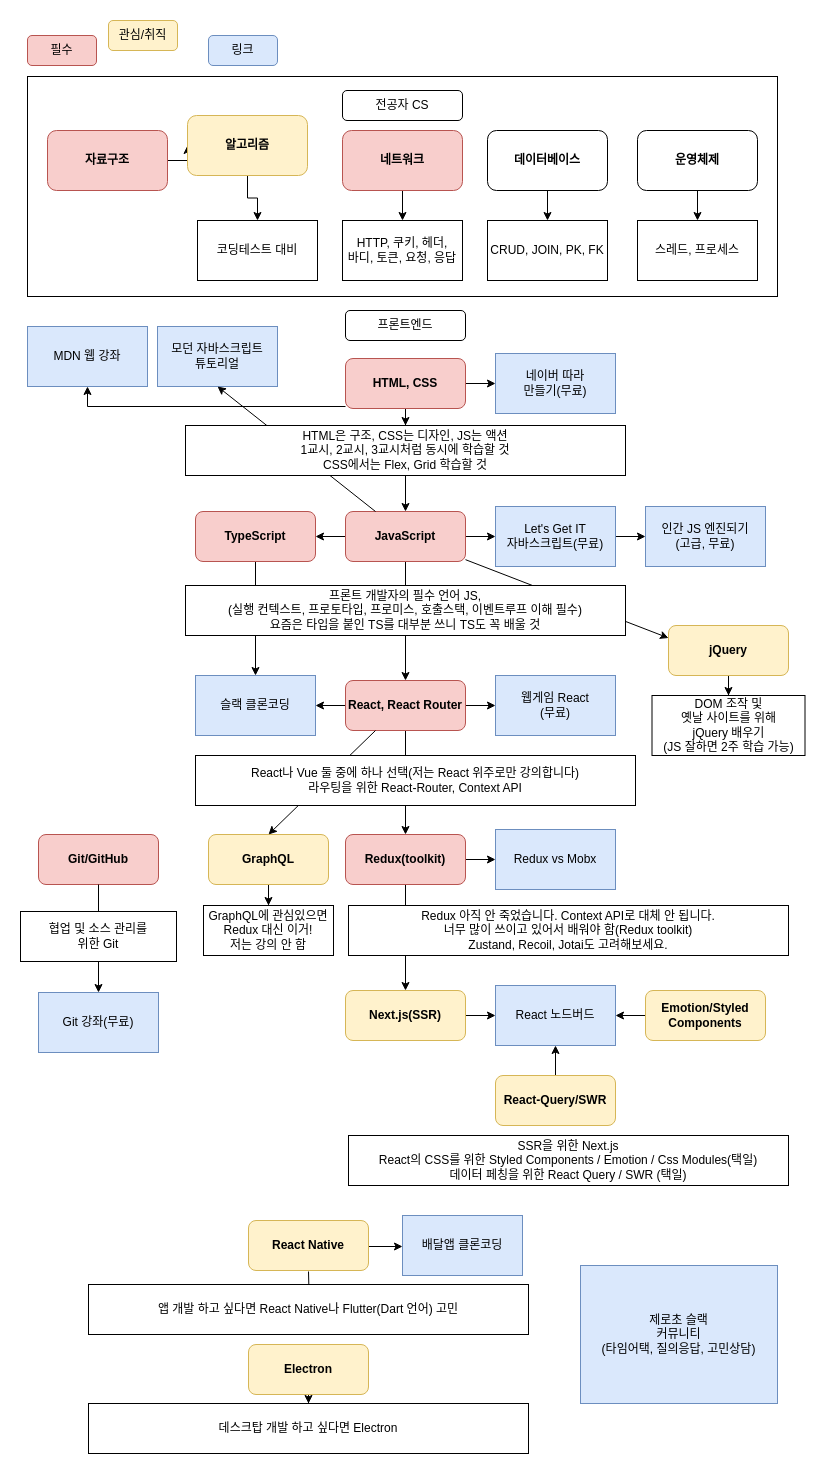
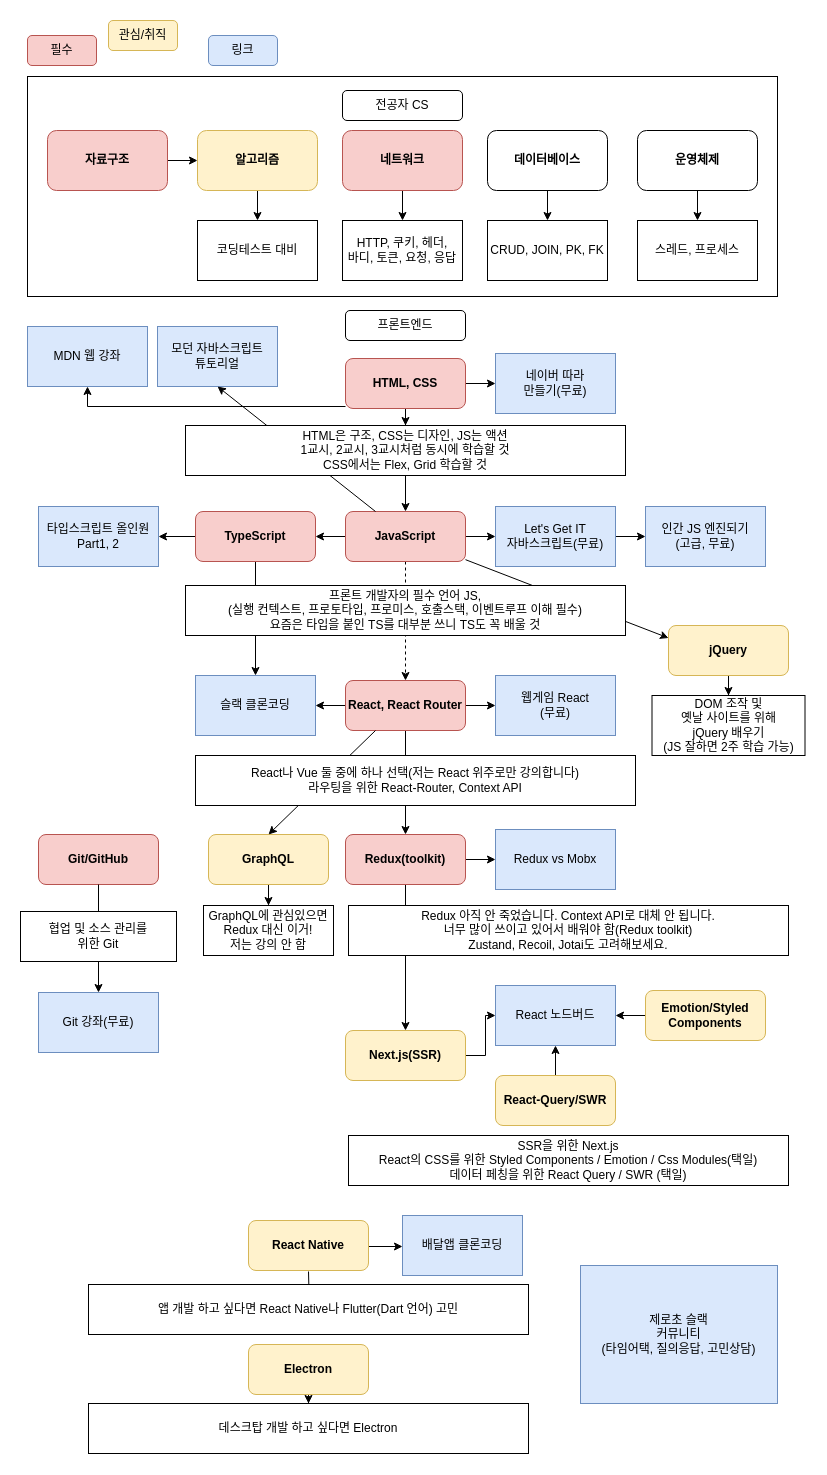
node "알고리즘": moved (248, 146) -> (258, 161)
node "타입스크립트 올인원 Part1, 2": added
edge "TypeScript" -> "타입스크립트 올인원 Part1, 2": added
edge "JavaScript" -> "React, React Router": style solid -> dashed
node "Next.js(SSR)": moved (406, 1016) -> (406, 1056)
